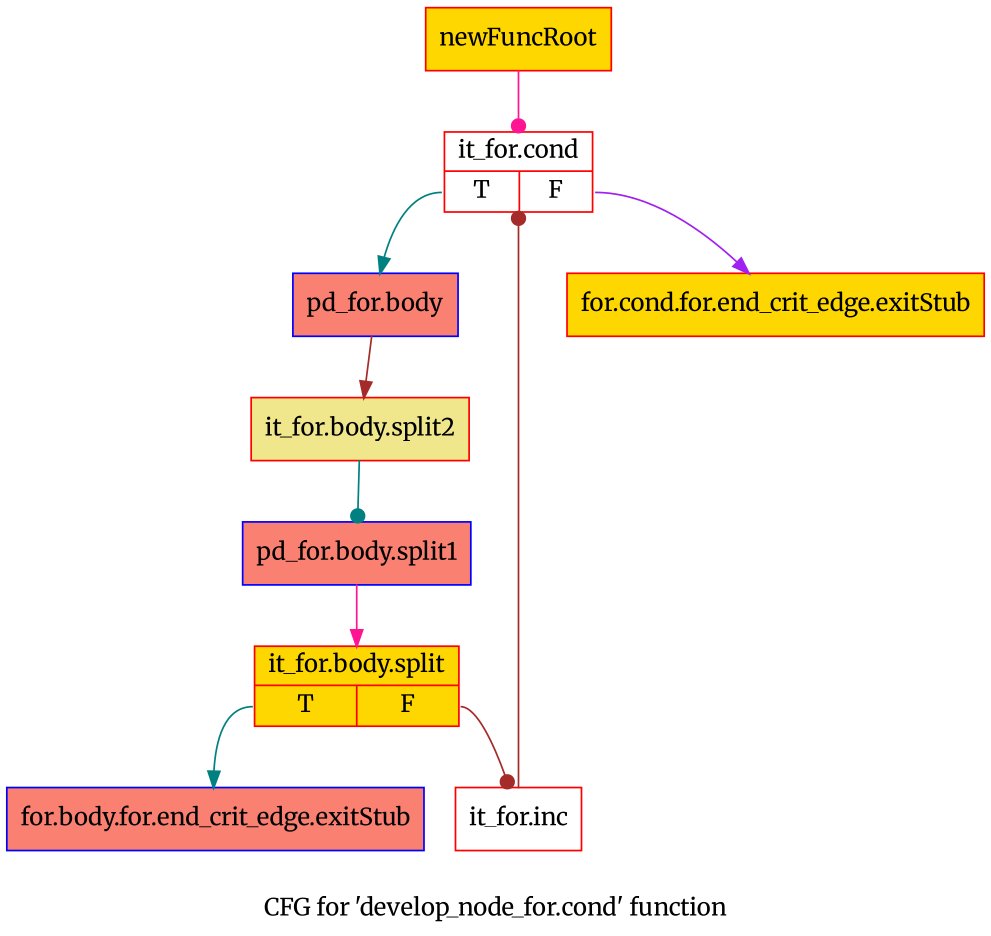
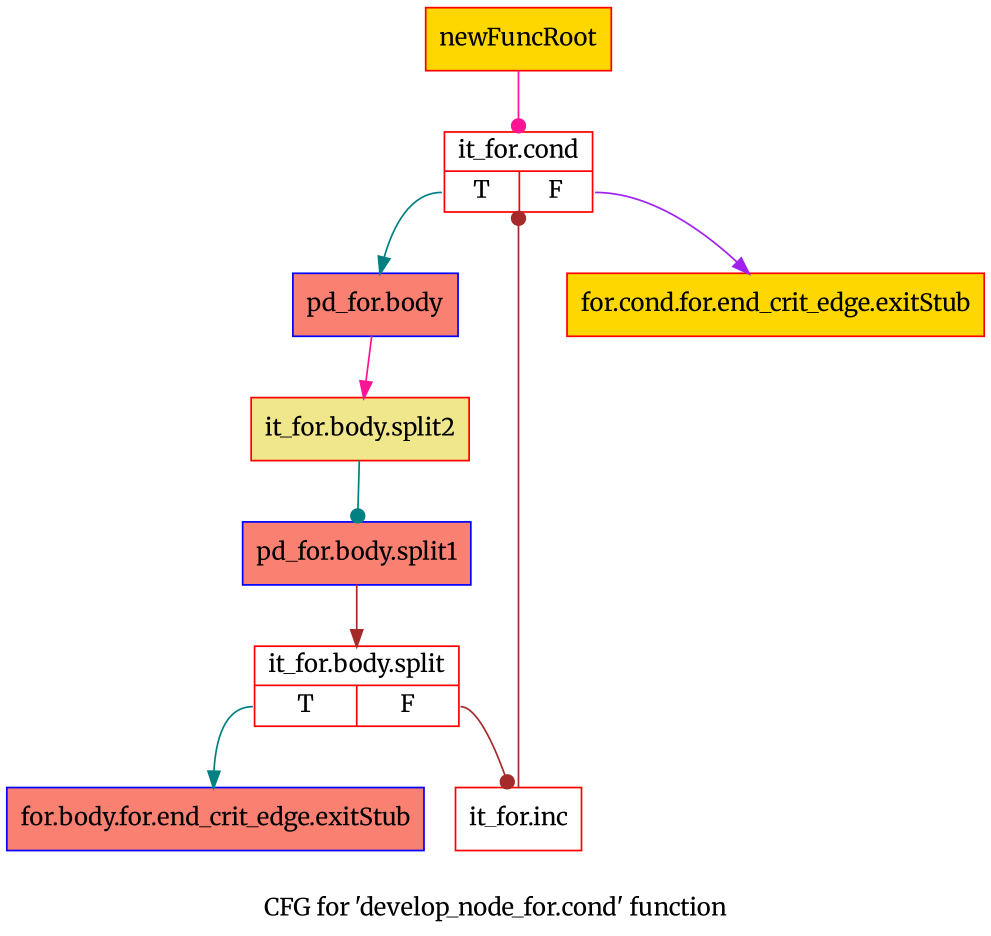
edge "pd_for.body" -> "it_for.body.split2": color brown -> deeppink
edge "pd_for.body.split1" -> "it_for.body.split": color deeppink -> brown
node "it_for.body.split": fillcolor gold -> white
